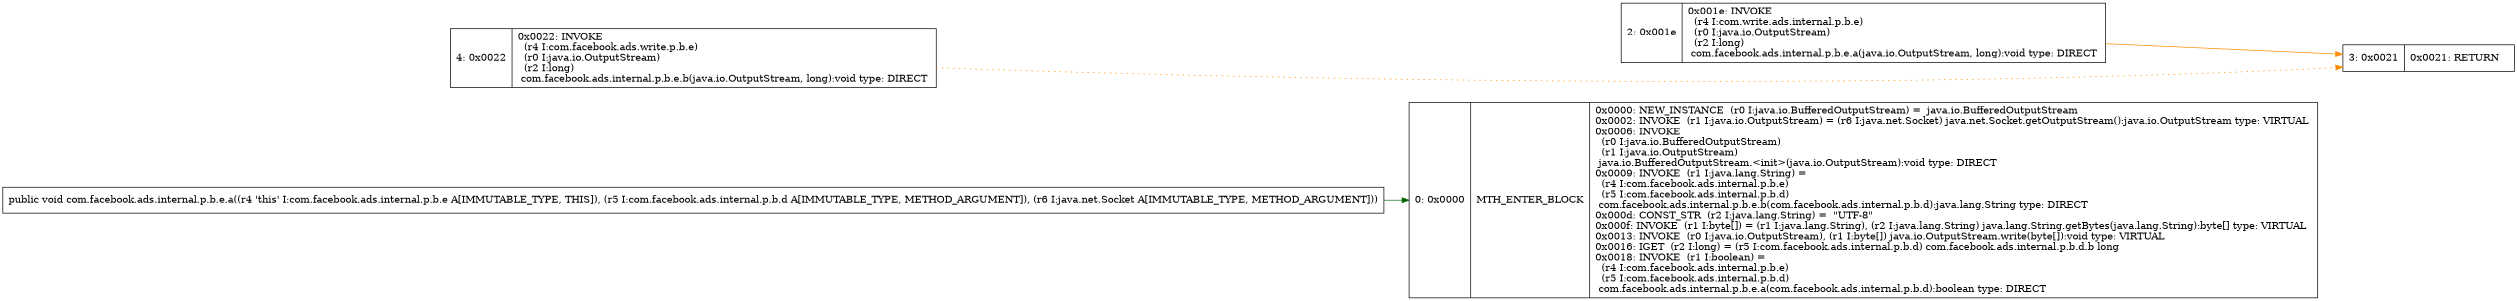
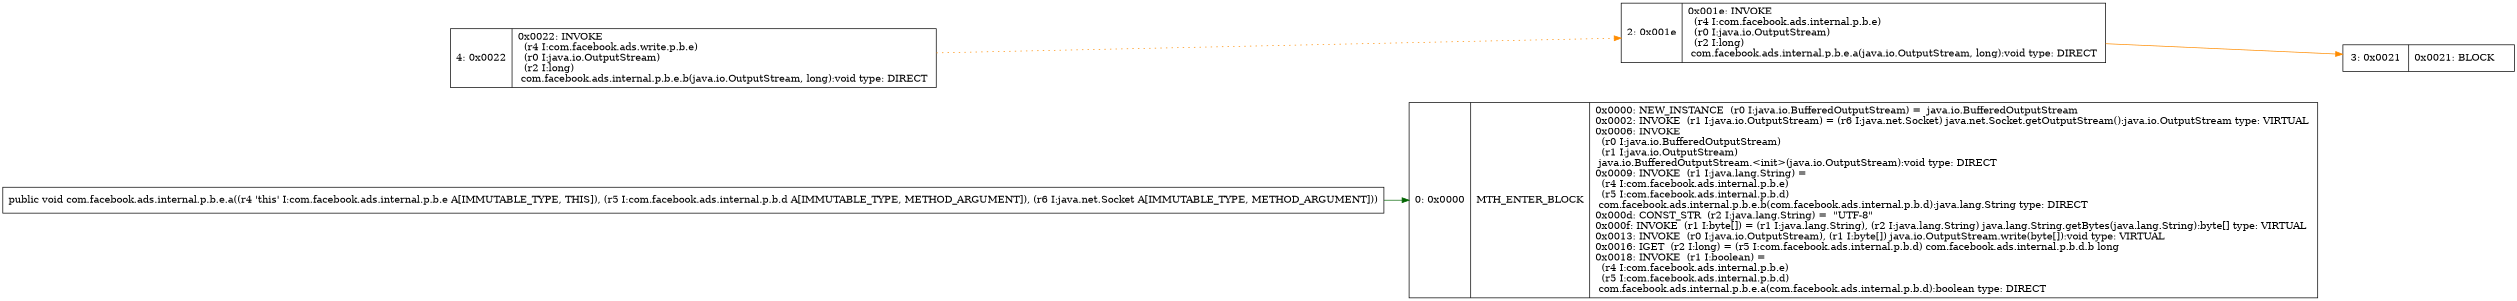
node "2: 0x001e": text "(r4 I:com.write.ads.internal.p.b.e)" -> "(r4 I:com.facebook.ads.internal.p.b.e)"
node "3: 0x0021": text "0x0021: RETURN" -> "0x0021: BLOCK"
edge "4: 0x0022" -> "3: 0x0021": now "4: 0x0022" -> "2: 0x001e"
